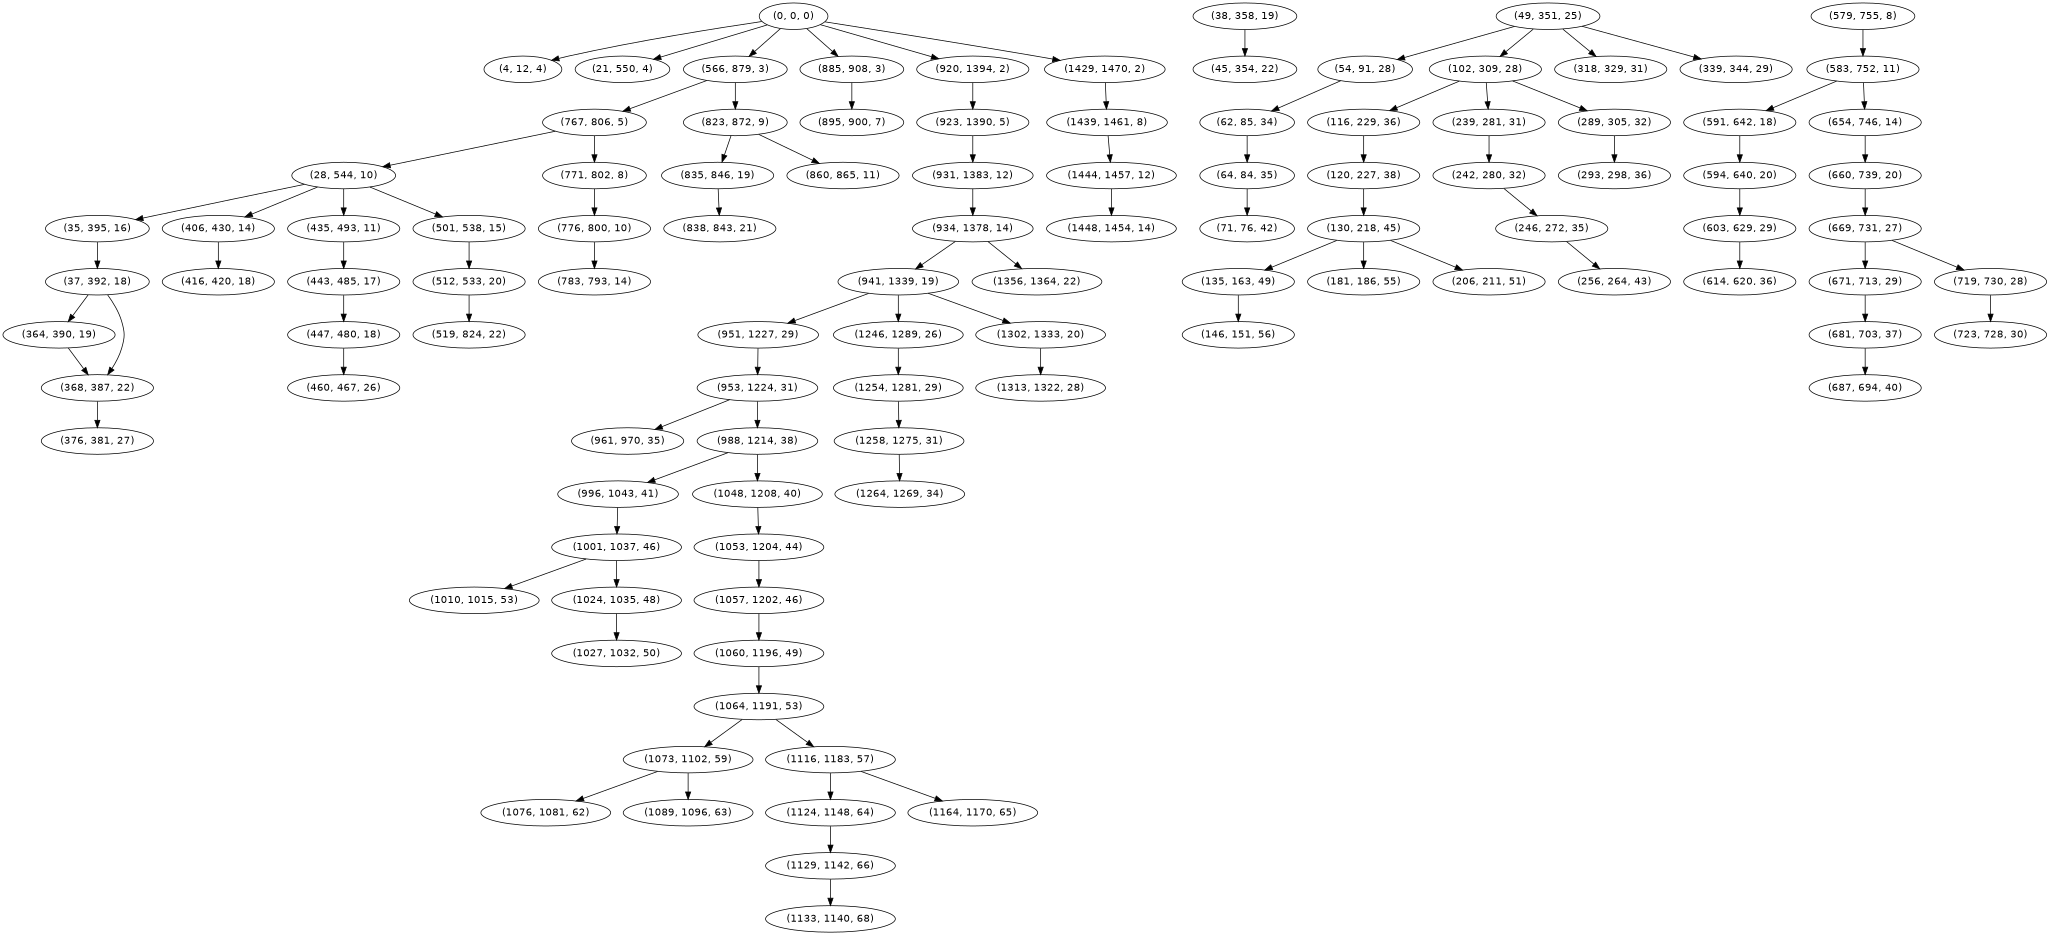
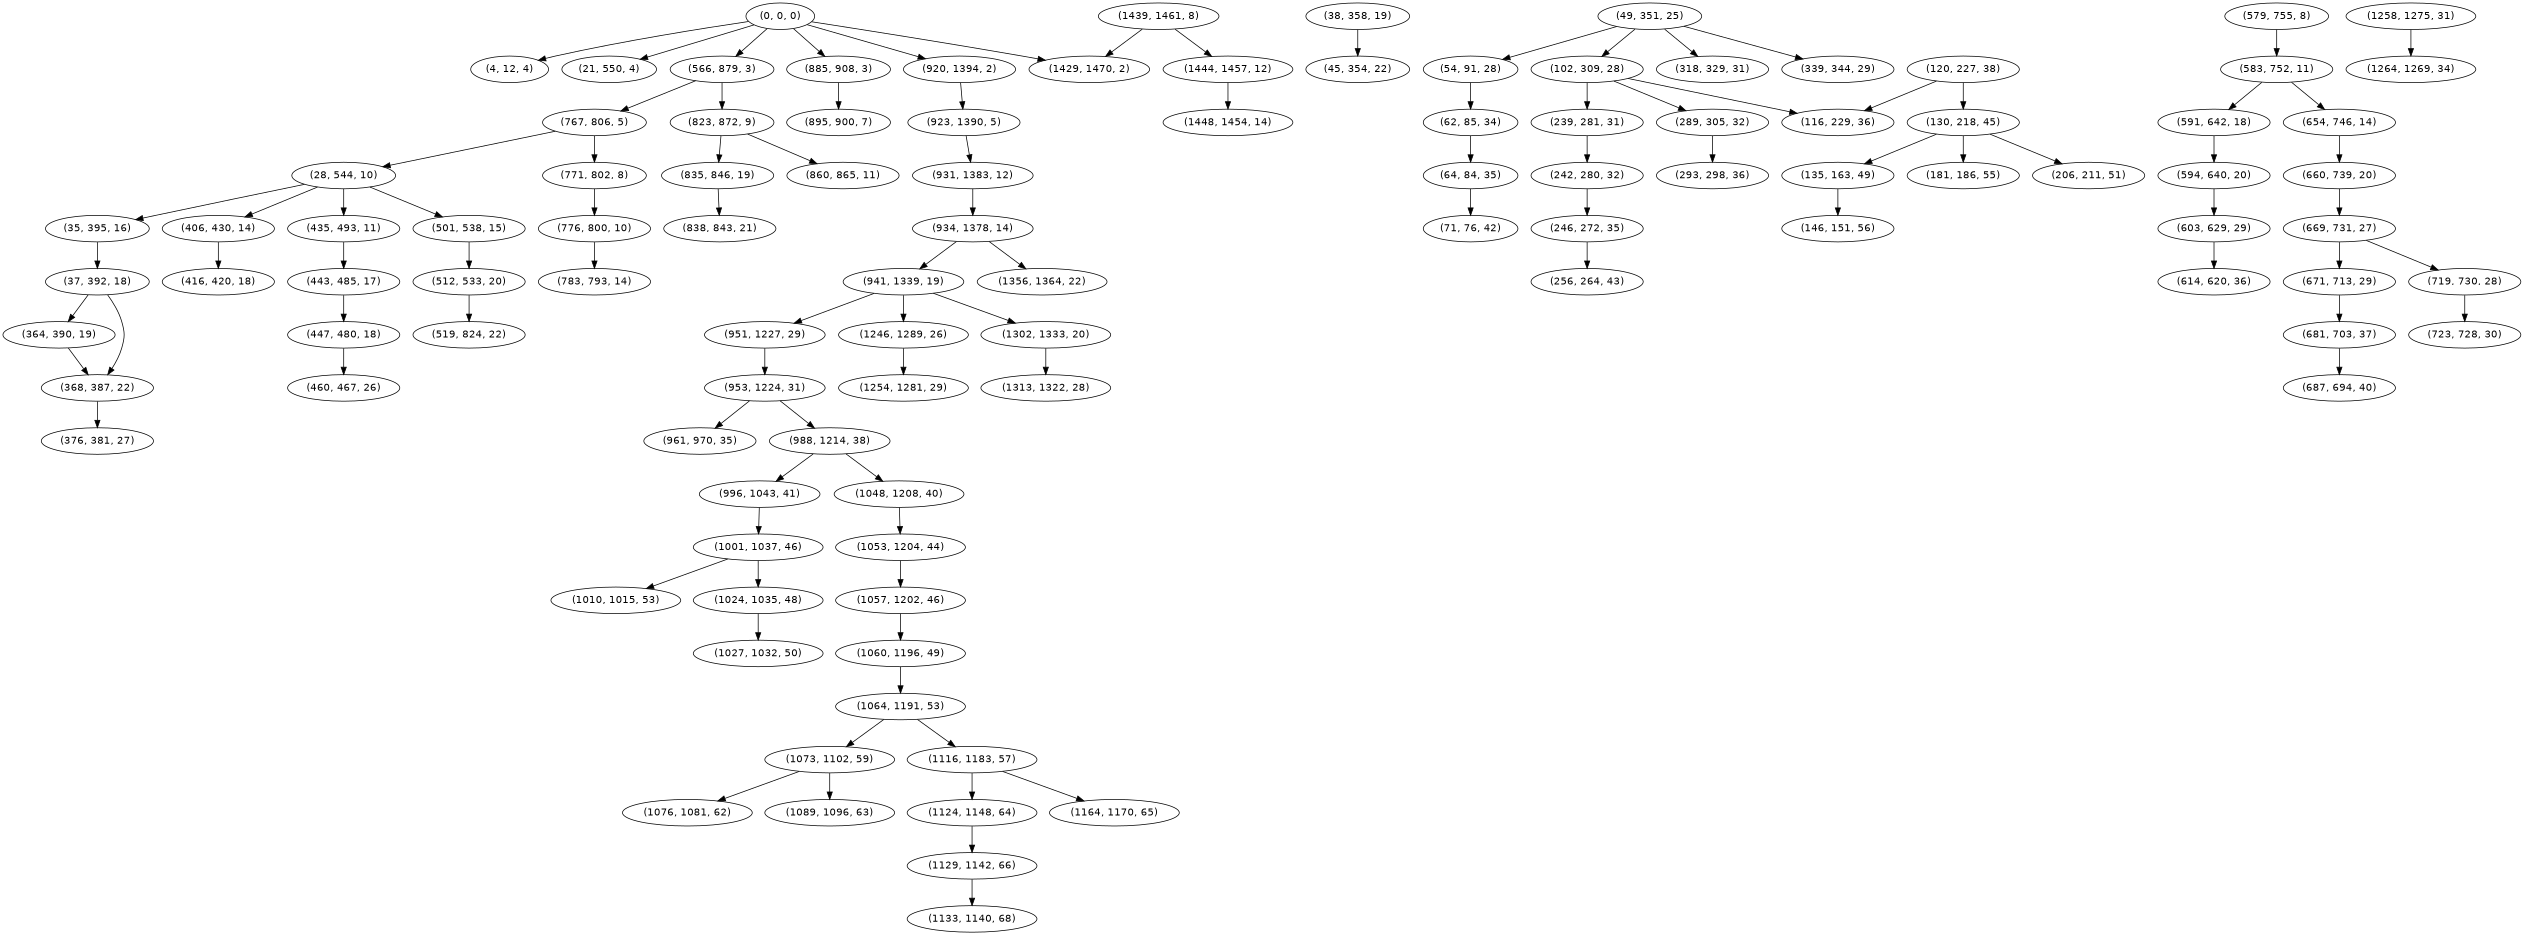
edge "(1429, 1470, 2)" -> "(1439, 1461, 8)": reversed
edge "(116, 229, 36)" -> "(120, 227, 38)": reversed
edge "(1254, 1281, 29)" -> "(1258, 1275, 31)": removed
